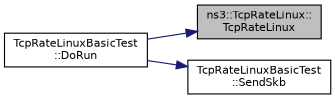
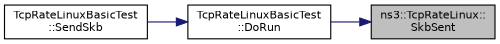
node "ns3::TcpRateLinux:: TcpRateLinux": label "ns3::TcpRateLinux:: TcpRateLinux" -> "ns3::TcpRateLinux:: SkbSent"
edge "TcpRateLinuxBasicTest ::DoRun" -> "TcpRateLinuxBasicTest ::SendSkb": reversed
